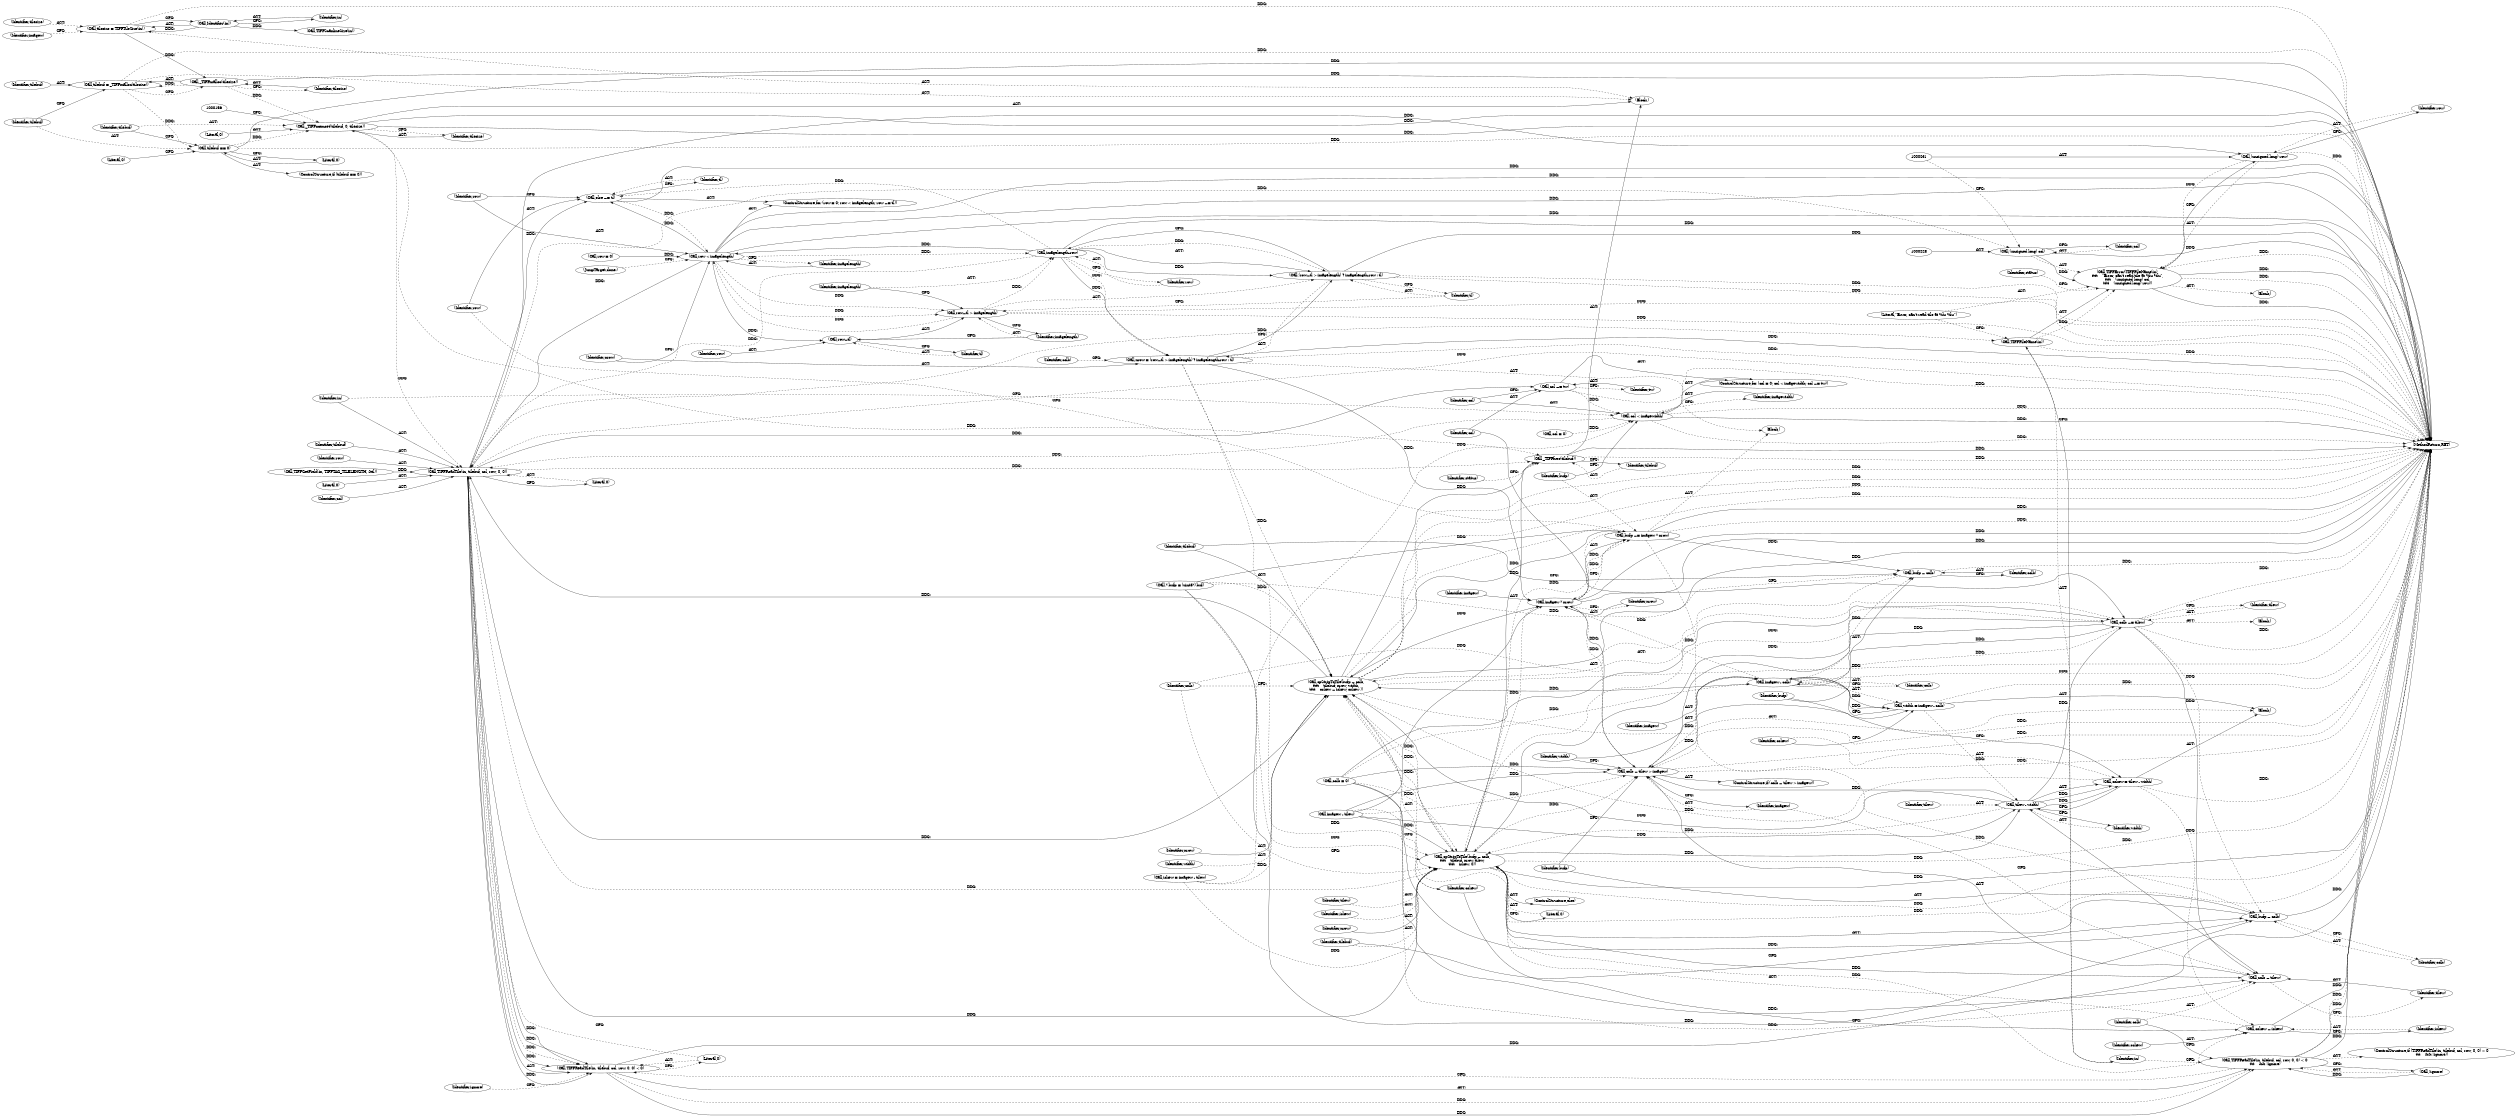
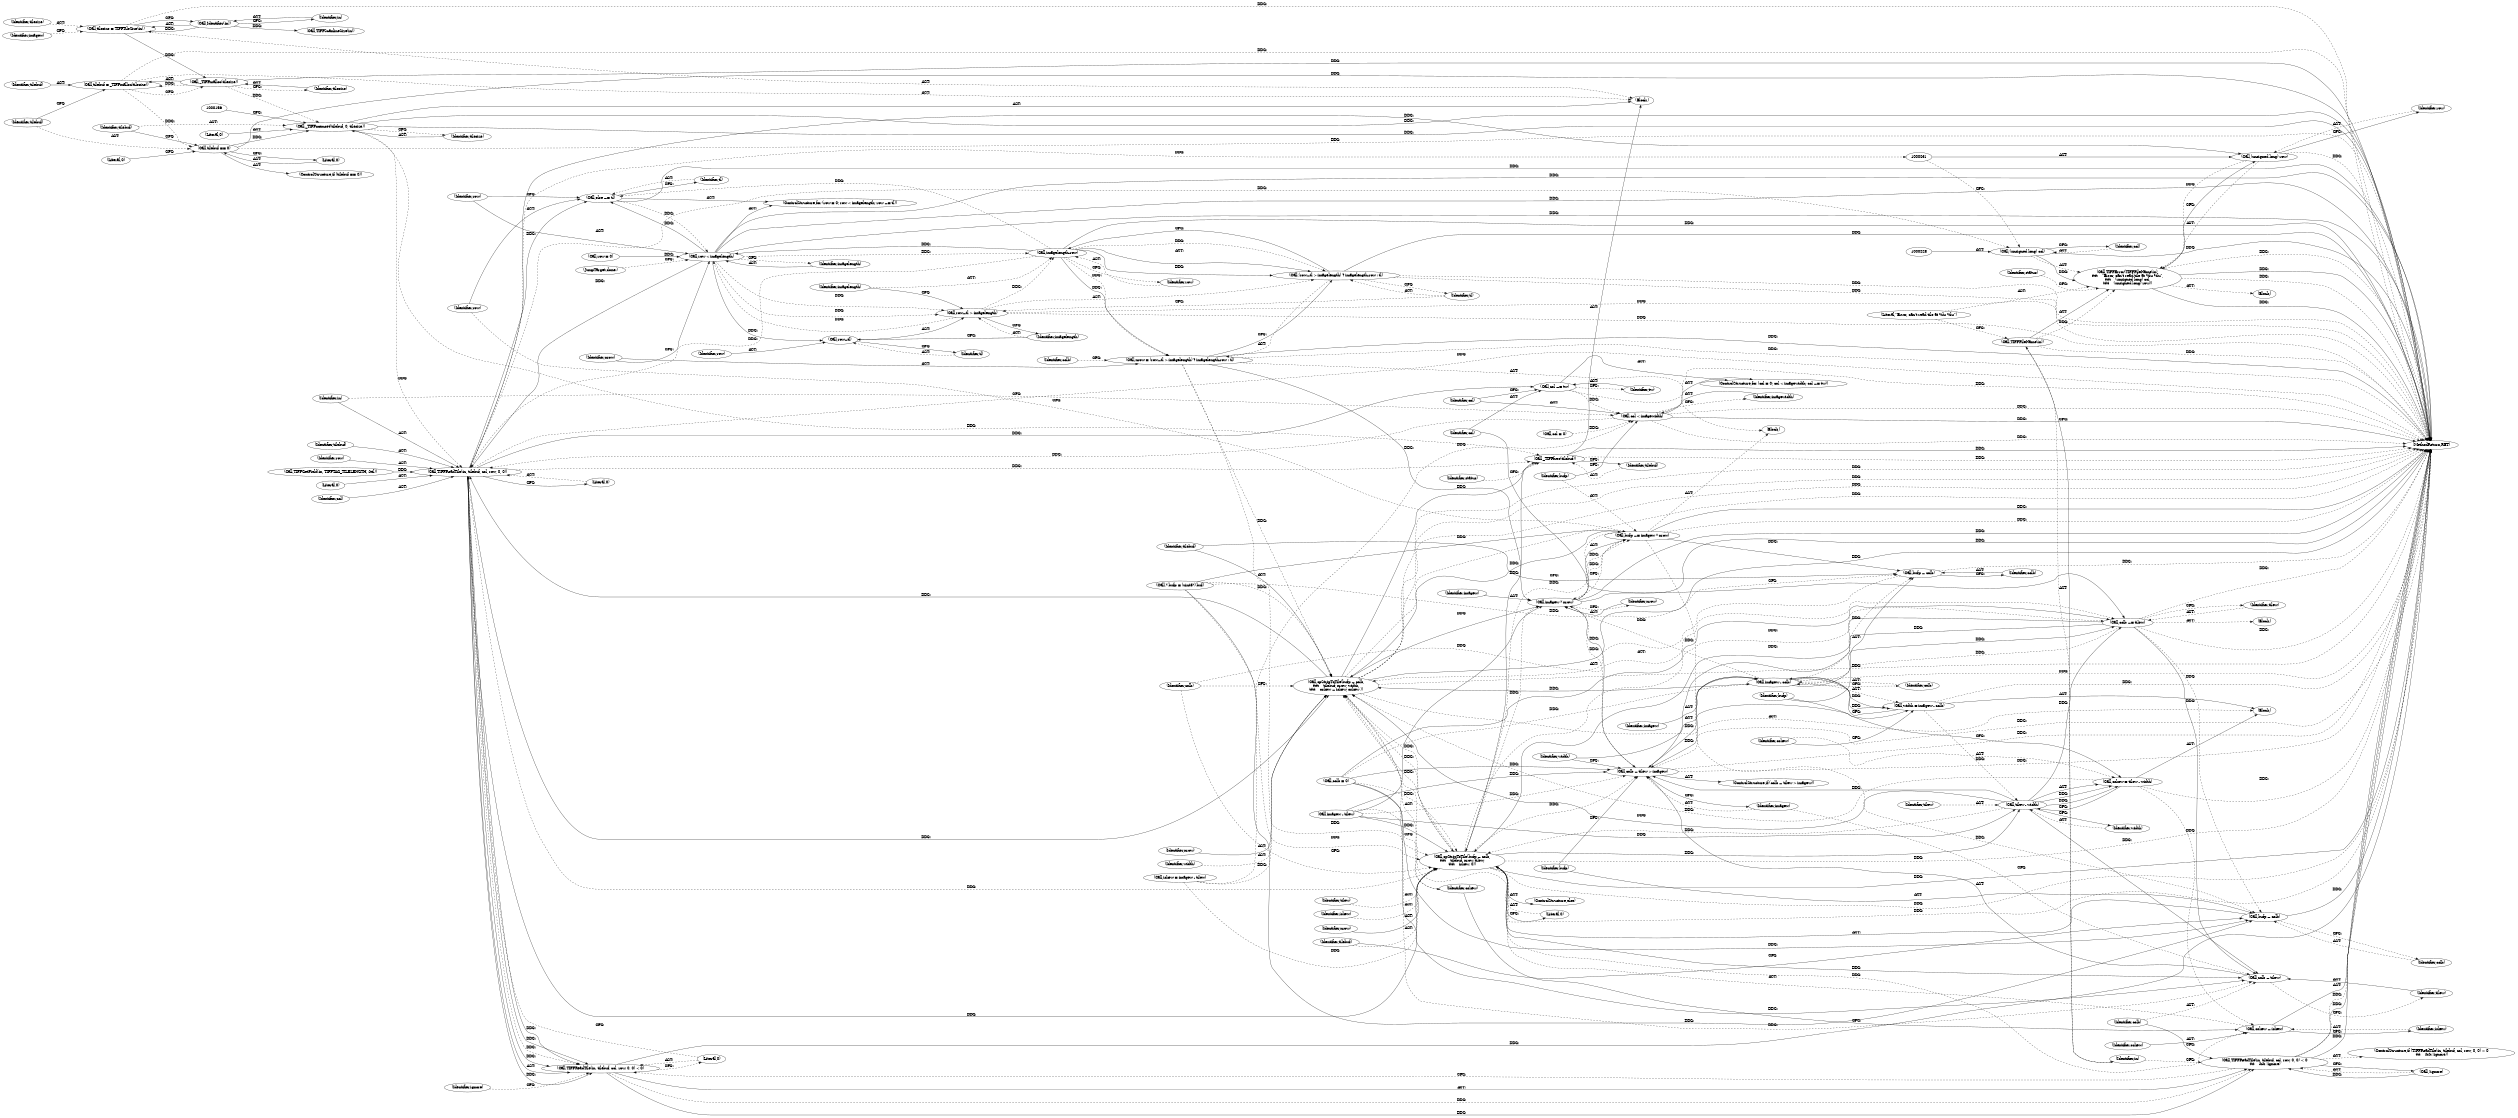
edge "(Call,tilebuf == 0)" -> "(Call,_TIFFmemset(tilebuf, 0, tilesize))": style dashed -> solid
edge "(Call,TIFFReadTile(in, tilebuf, col, row, 0, 0))" -> "(Call,TIFFFileName(in))": now "(Call,TIFFReadTile(in, tilebuf, col, row, 0, 0))" -> "1000231"
edge "(Call,colb + tilew > imagew)" -> "(Call,imagew - colb)": style dashed -> solid
edge "(Call,oskew + iskew)" -> "(MethodReturn,RET)": label "DDG: " -> "AST: "
